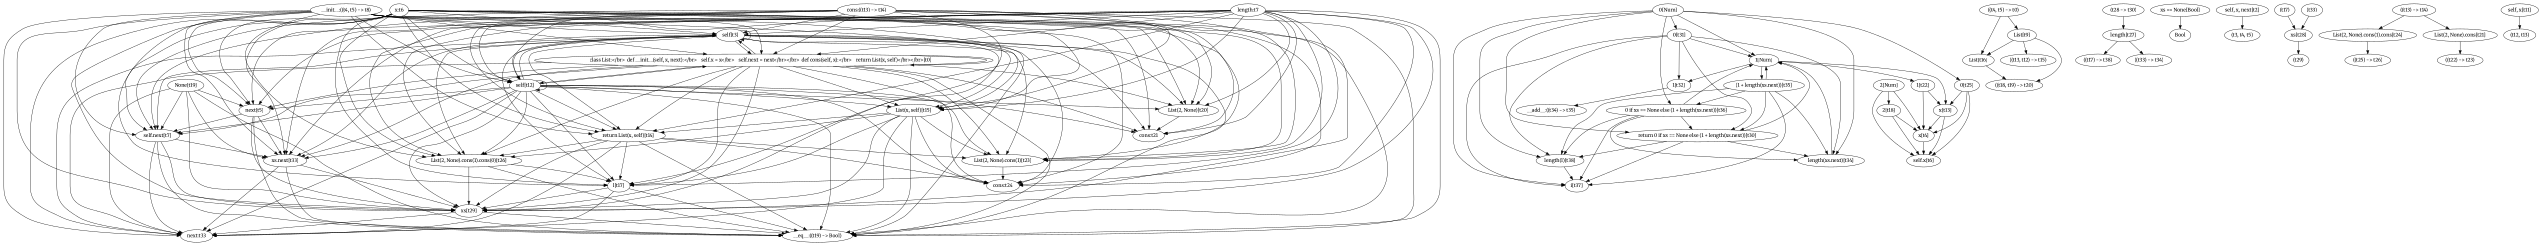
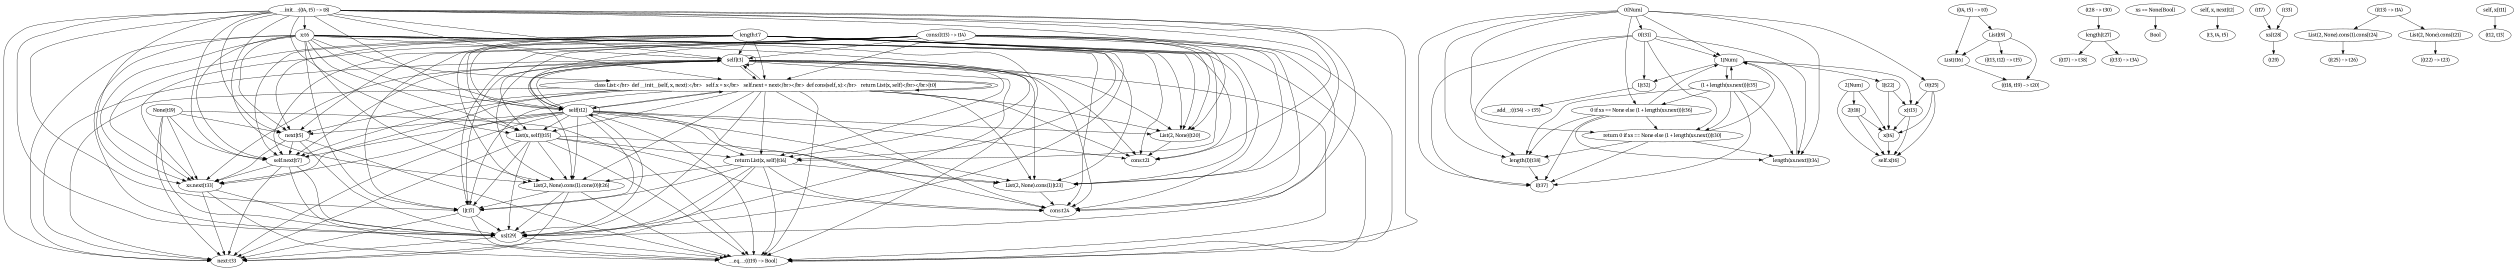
edge "cons:((t13) -> t14)" -> "List(x, self)[t15]": now "cons:((t13) -> t14)" -> "cons:t24"
edge "__init__:((t4, t5) -> t8)" -> "return List(x, self)[t14]": now "__init__:((t4, t5) -> t8)" -> "x:t6"
edge "List(2, None).cons(1).cons(0)[t26]" -> "next:t33": added
